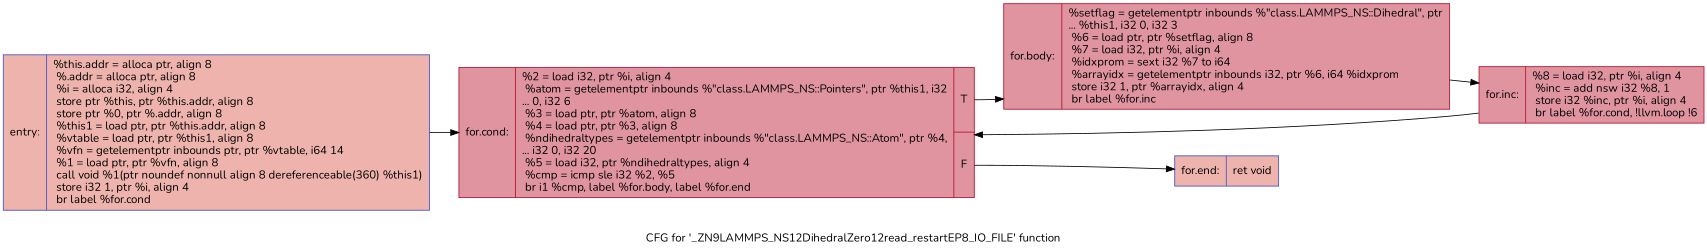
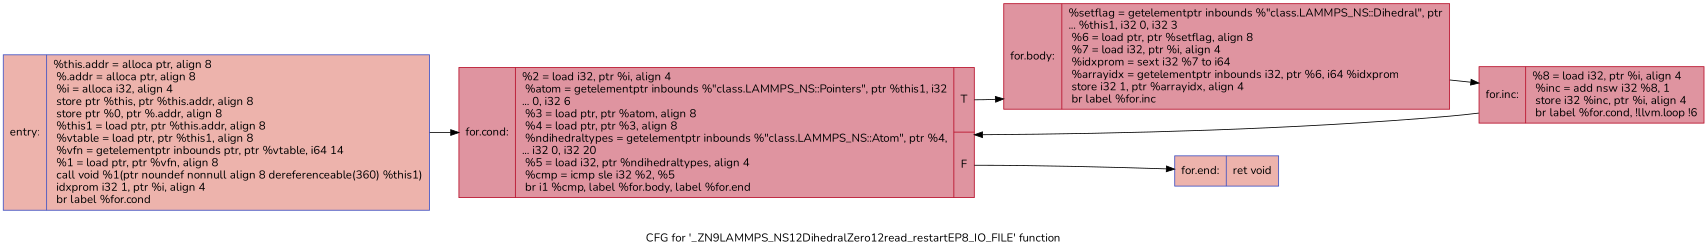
node "entry:": text "store i32 1, ptr %i, align 4" -> "idxprom i32 1, ptr %i, align 4"
